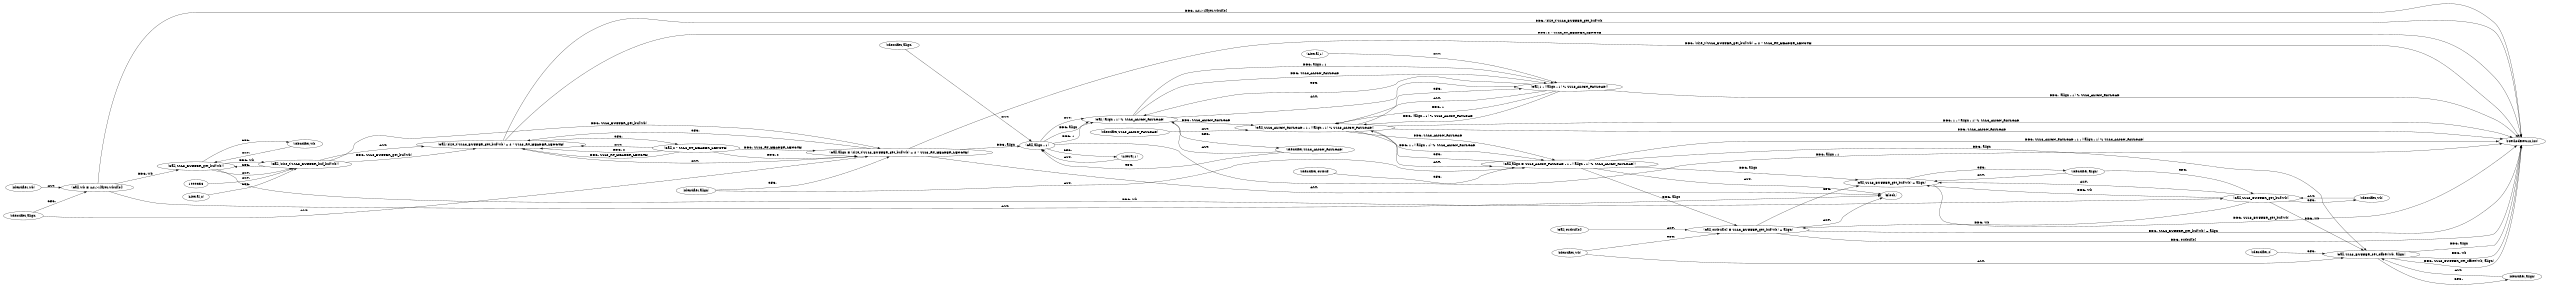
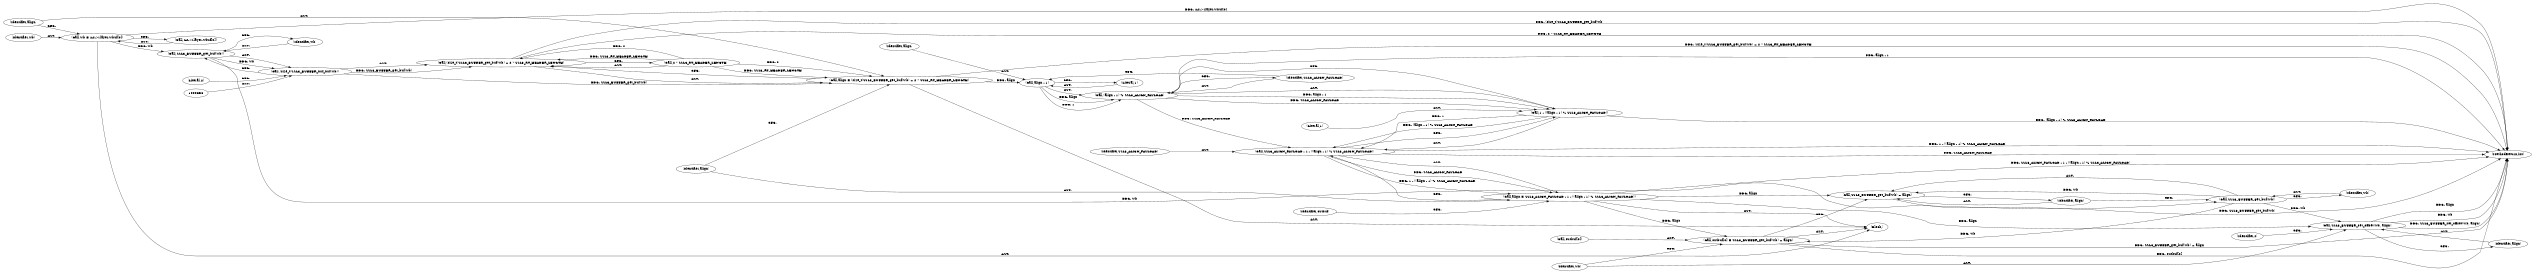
node "(Call,&s->rlayer.wbuf[0])": added
edge "(Call,align - 1)" -> "(MethodReturn,int)": now "(Call,(align - 1) % SSL3_ALIGN_PAYLOAD)" -> "(MethodReturn,int)"
